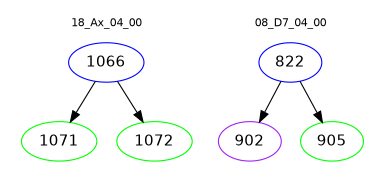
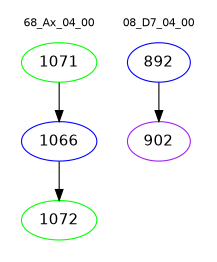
cluster "18_Ax_04_00": label "18_Ax_04_00" -> "68_Ax_04_00"
node "822": label "822" -> "892"
edge "1066" -> "1071": reversed
node "905": removed
